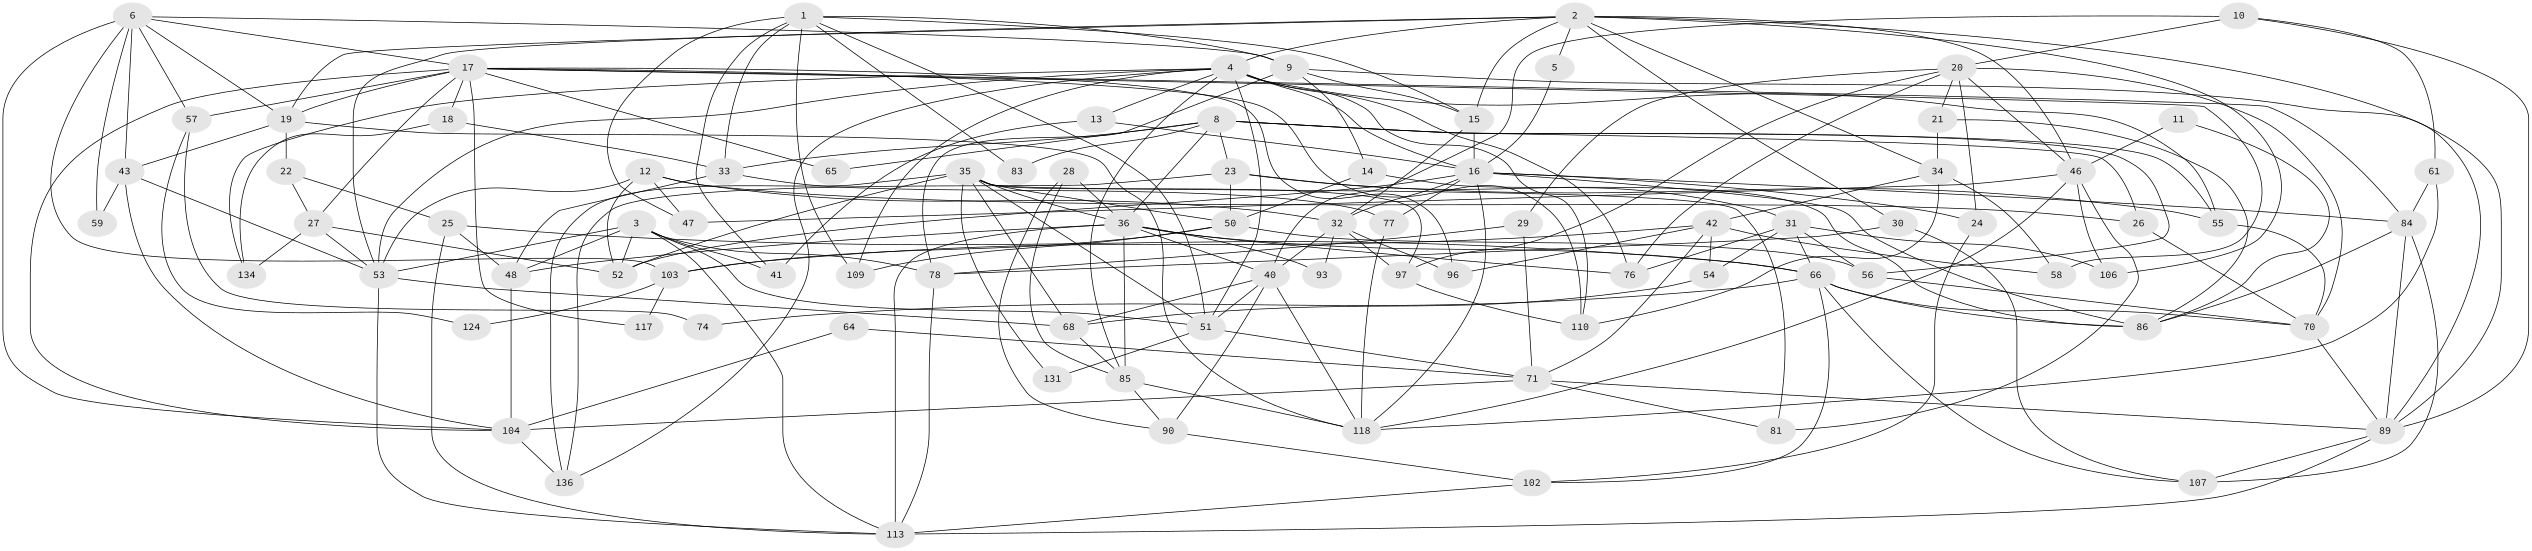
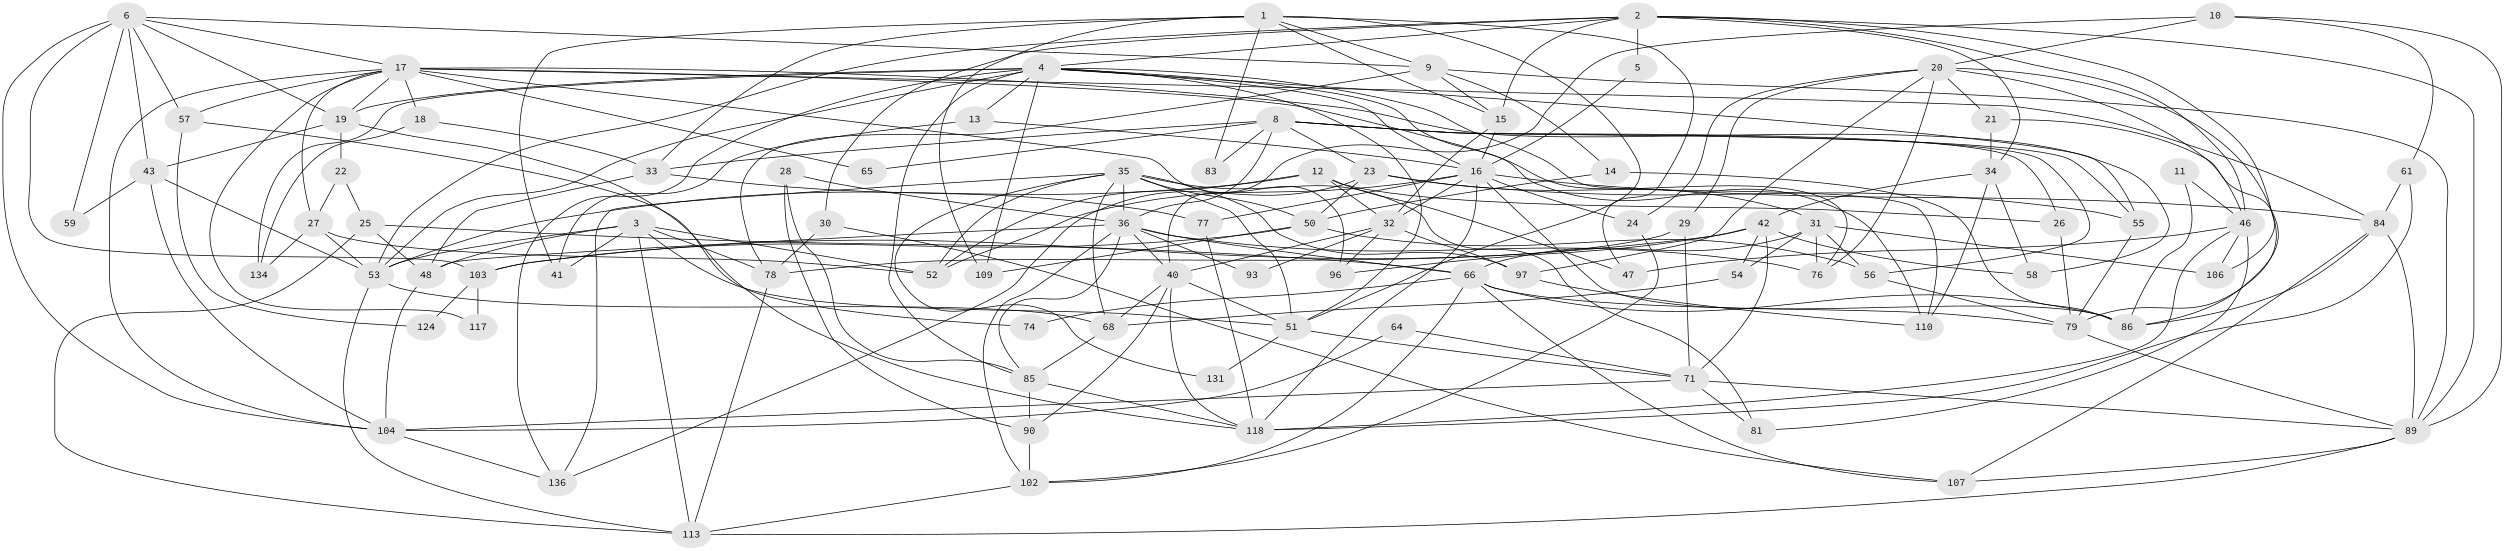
edge "2" -- "19": now "4" -- "19"
edge "36" -- "113": now "36" -- "102"
node "70": label "70" -> "79"
